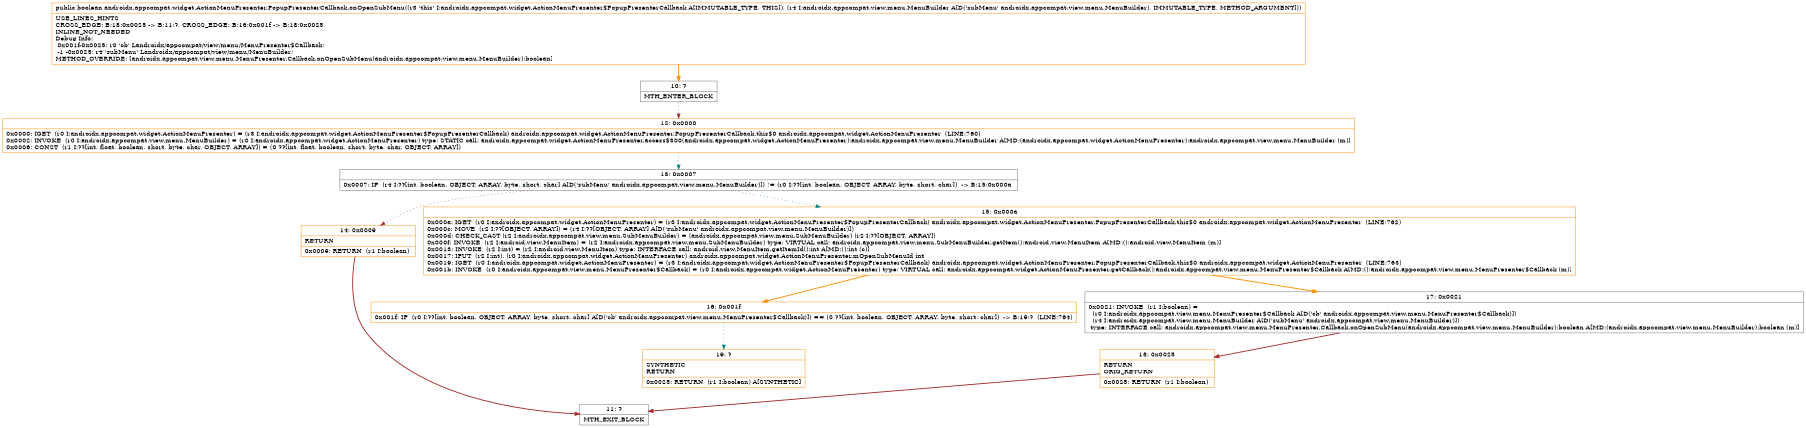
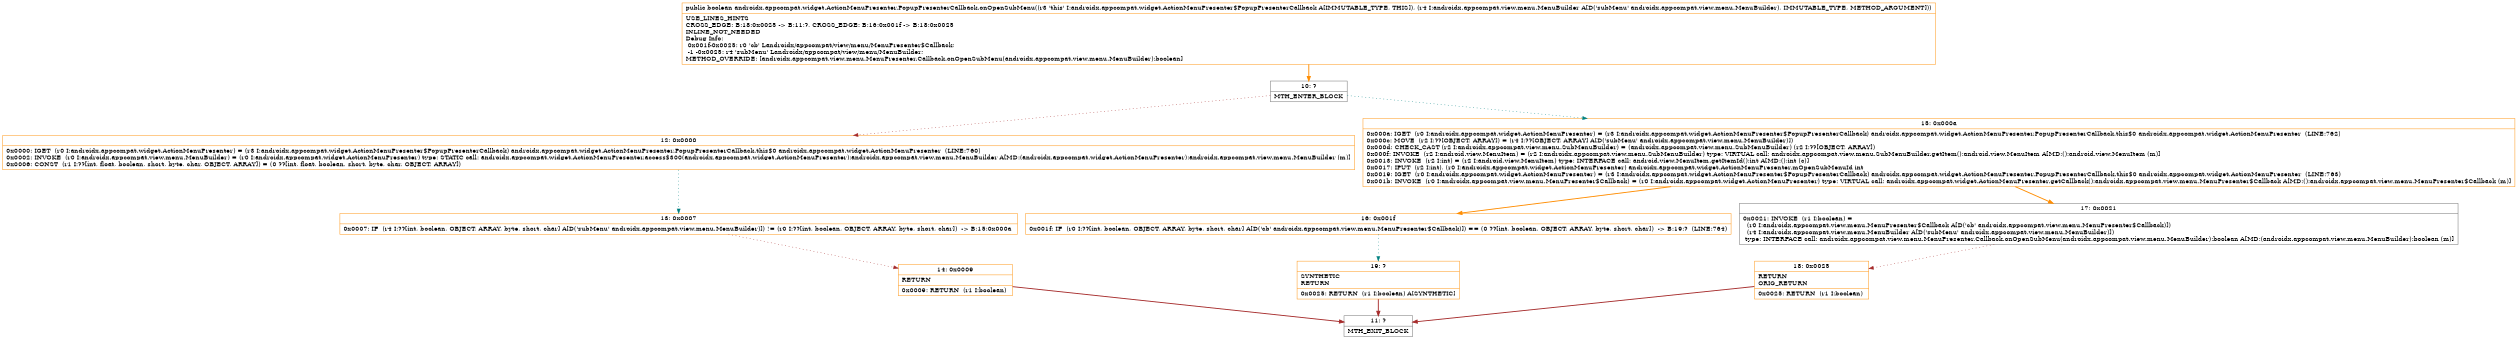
node "13: 0x0007": color gray40 -> darkorange
edge "13: 0x0007" -> "15: 0x000a": now "10: ?" -> "15: 0x000a"
edge "19: ?" -> "11: ?": added
edge "17: 0x0021" -> "18: 0x0025": style bold -> dotted
